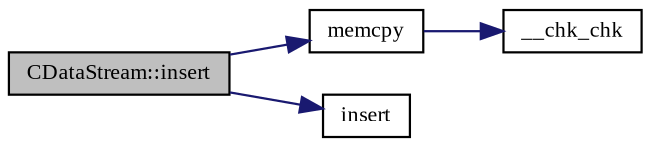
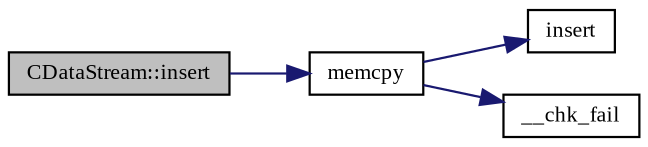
node "__chk_chk": label "__chk_chk" -> "__chk_fail"
edge "CDataStream::insert" -> "insert": now "memcpy" -> "insert"
